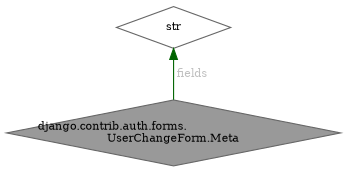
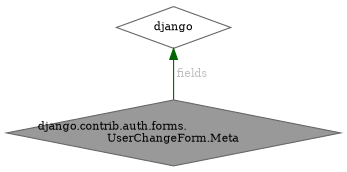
node "str": label "str" -> "django"
